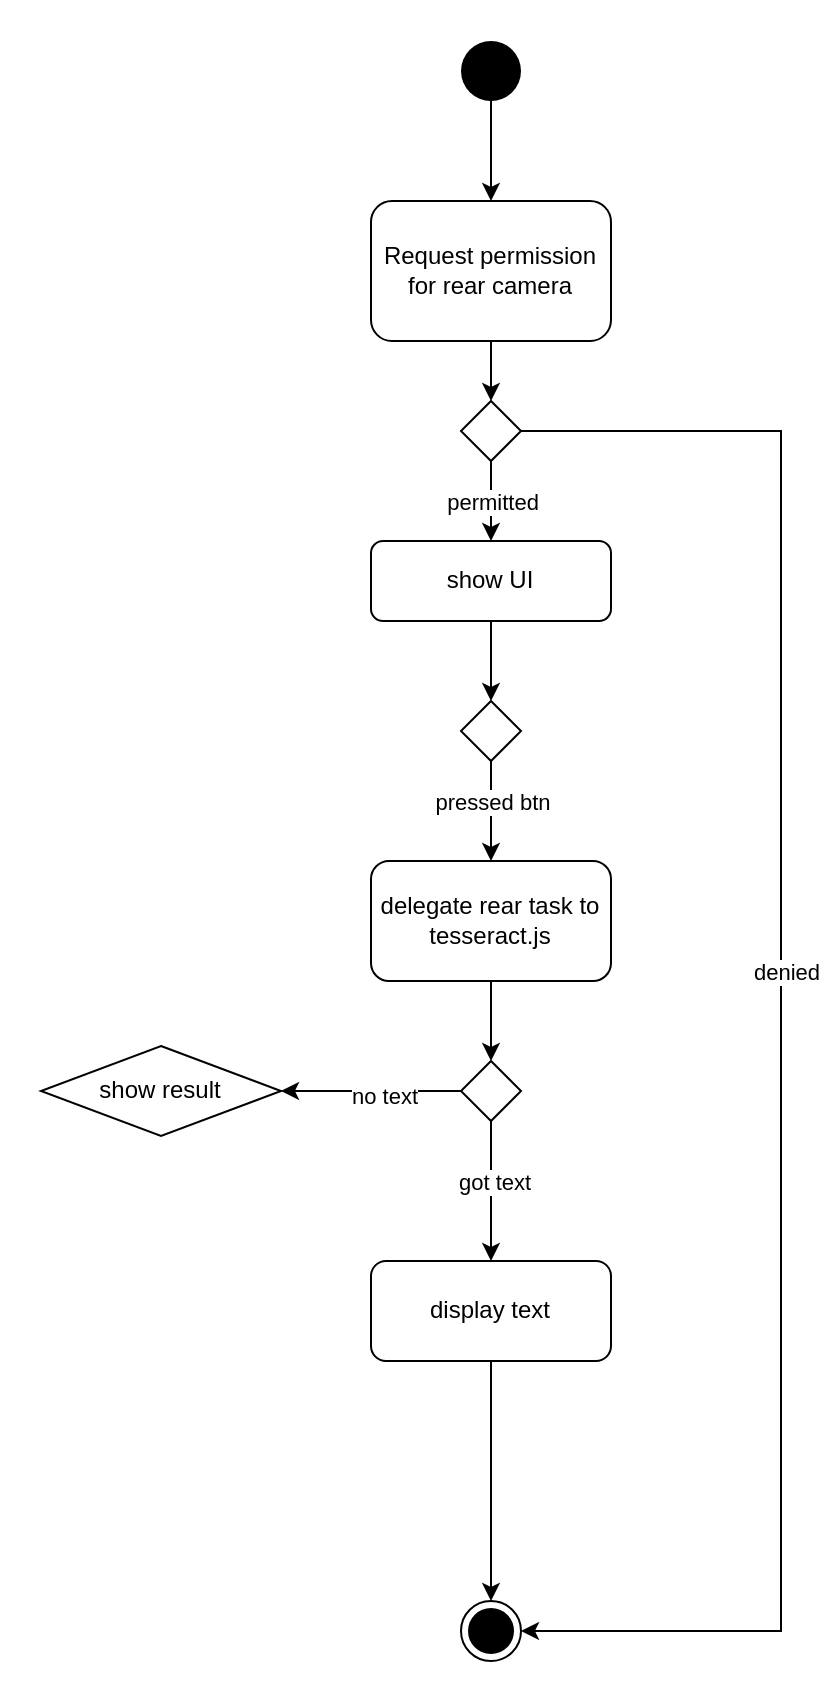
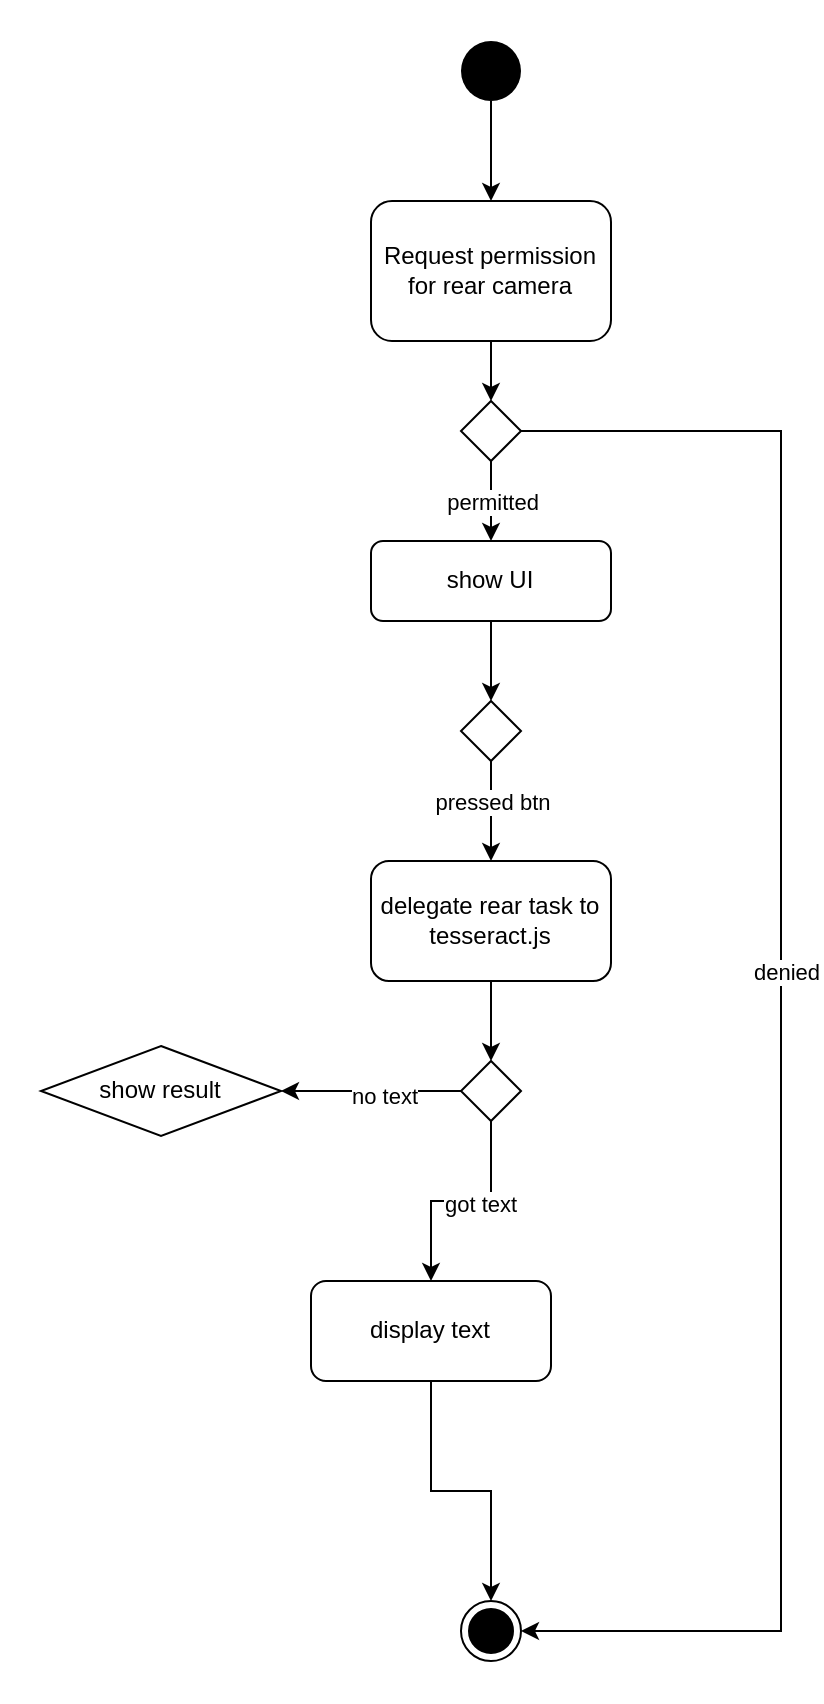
node "display text": moved (491, 1311) -> (431, 1331)
